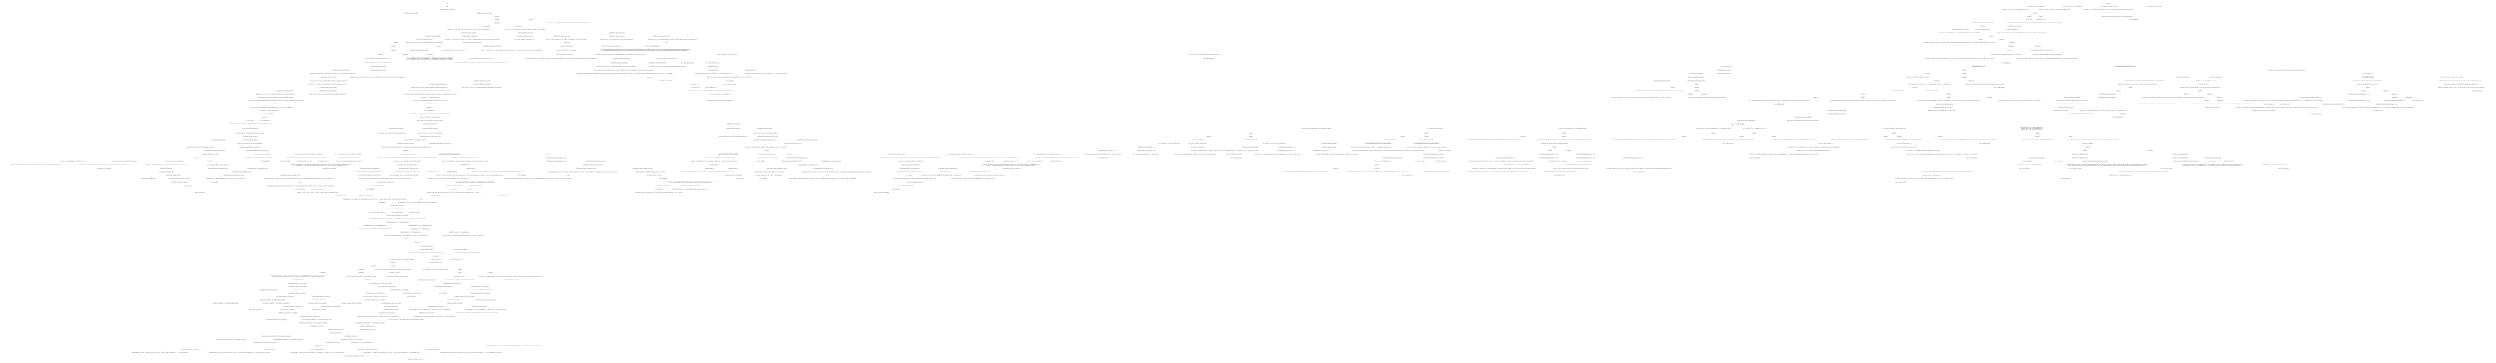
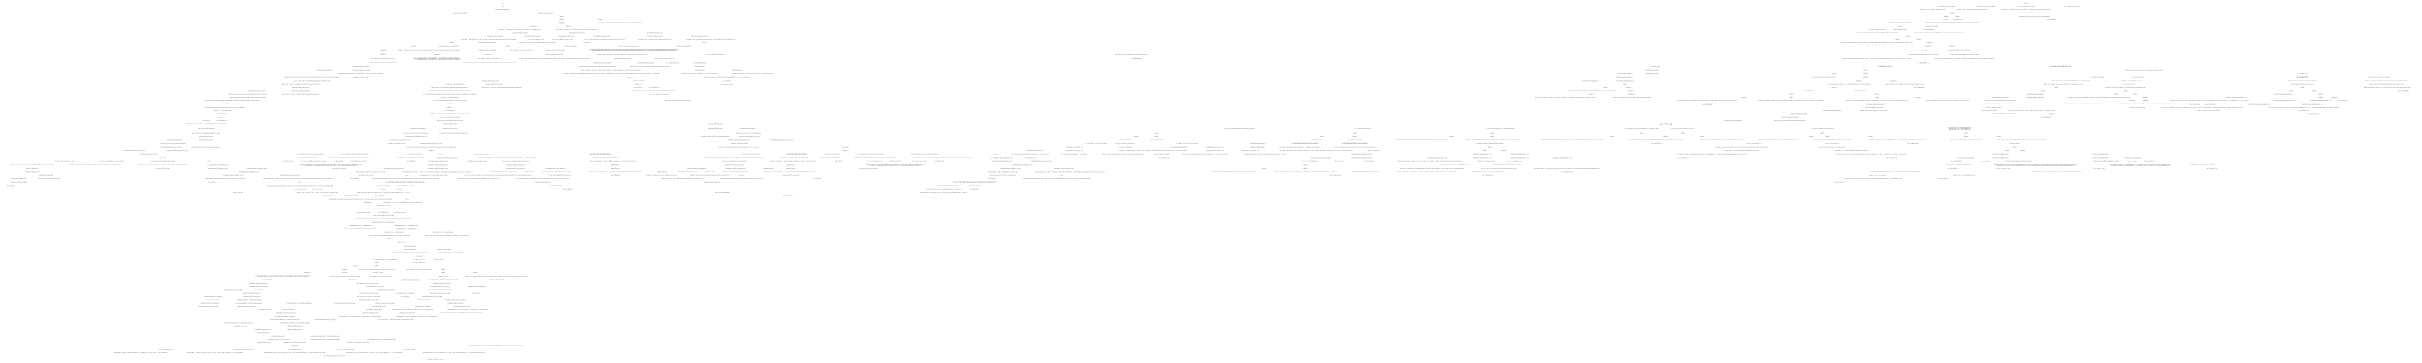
node "Logic: Lilienne. You could ask her maybe?": removed
node "Reaction Speed: No, it's the cryptid!": removed
